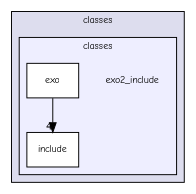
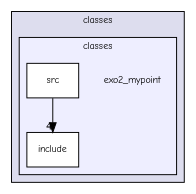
node "exo": label "exo" -> "src"
node "exo2_include": label "exo2_include" -> "exo2_mypoint"
